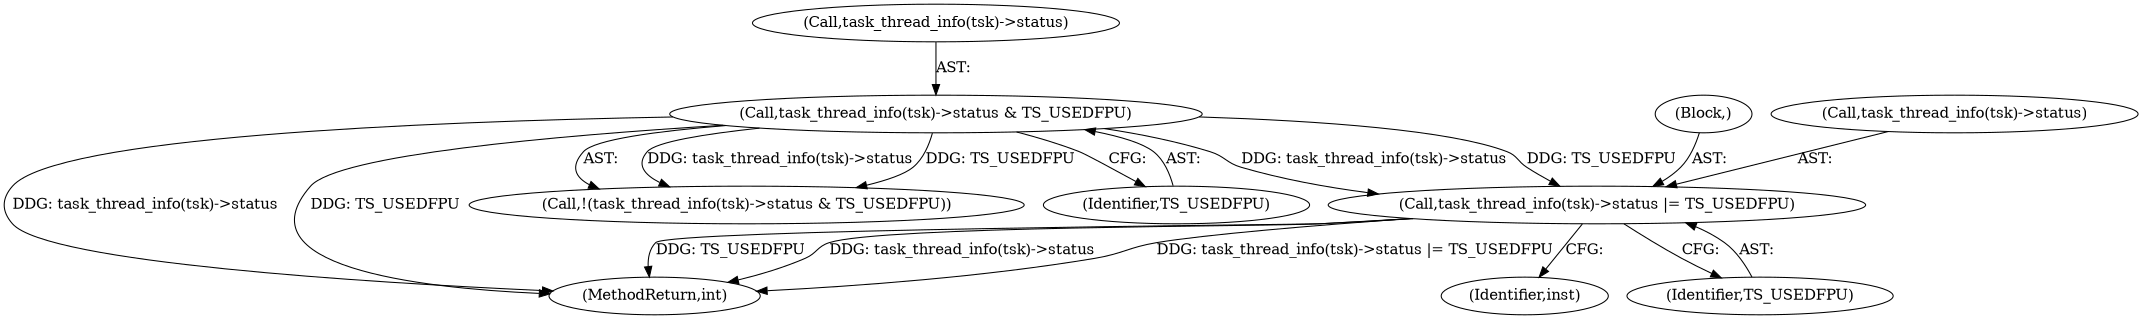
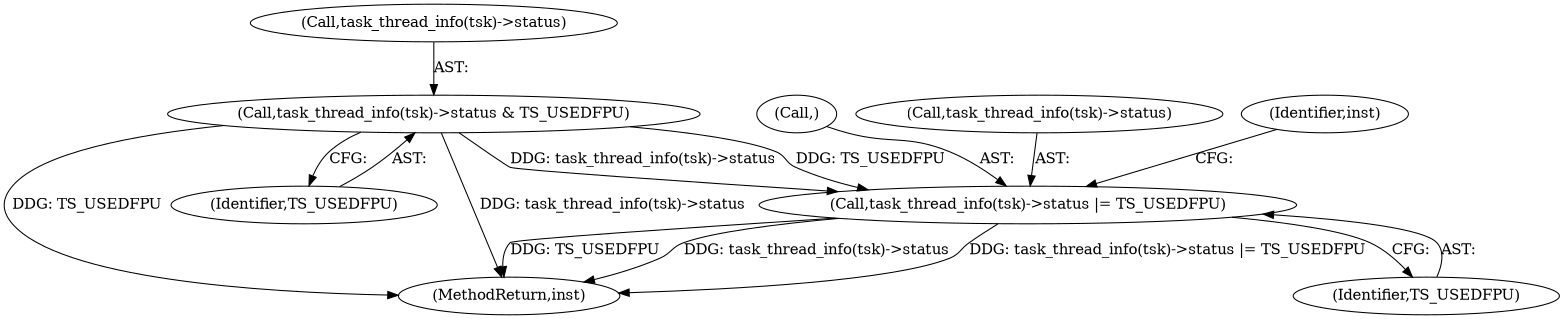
node "(Block,)": label "(Block,)" -> "(Call,)"
node "(Call,!(task_thread_info(tsk)->status & TS_USEDFPU))": removed
edge "(Call,task_thread_info(tsk)->status |= TS_USEDFPU)" -> "(Identifier,inst)": reversed
node "(MethodReturn,int)": label "(MethodReturn,int)" -> "(MethodReturn,inst)"
